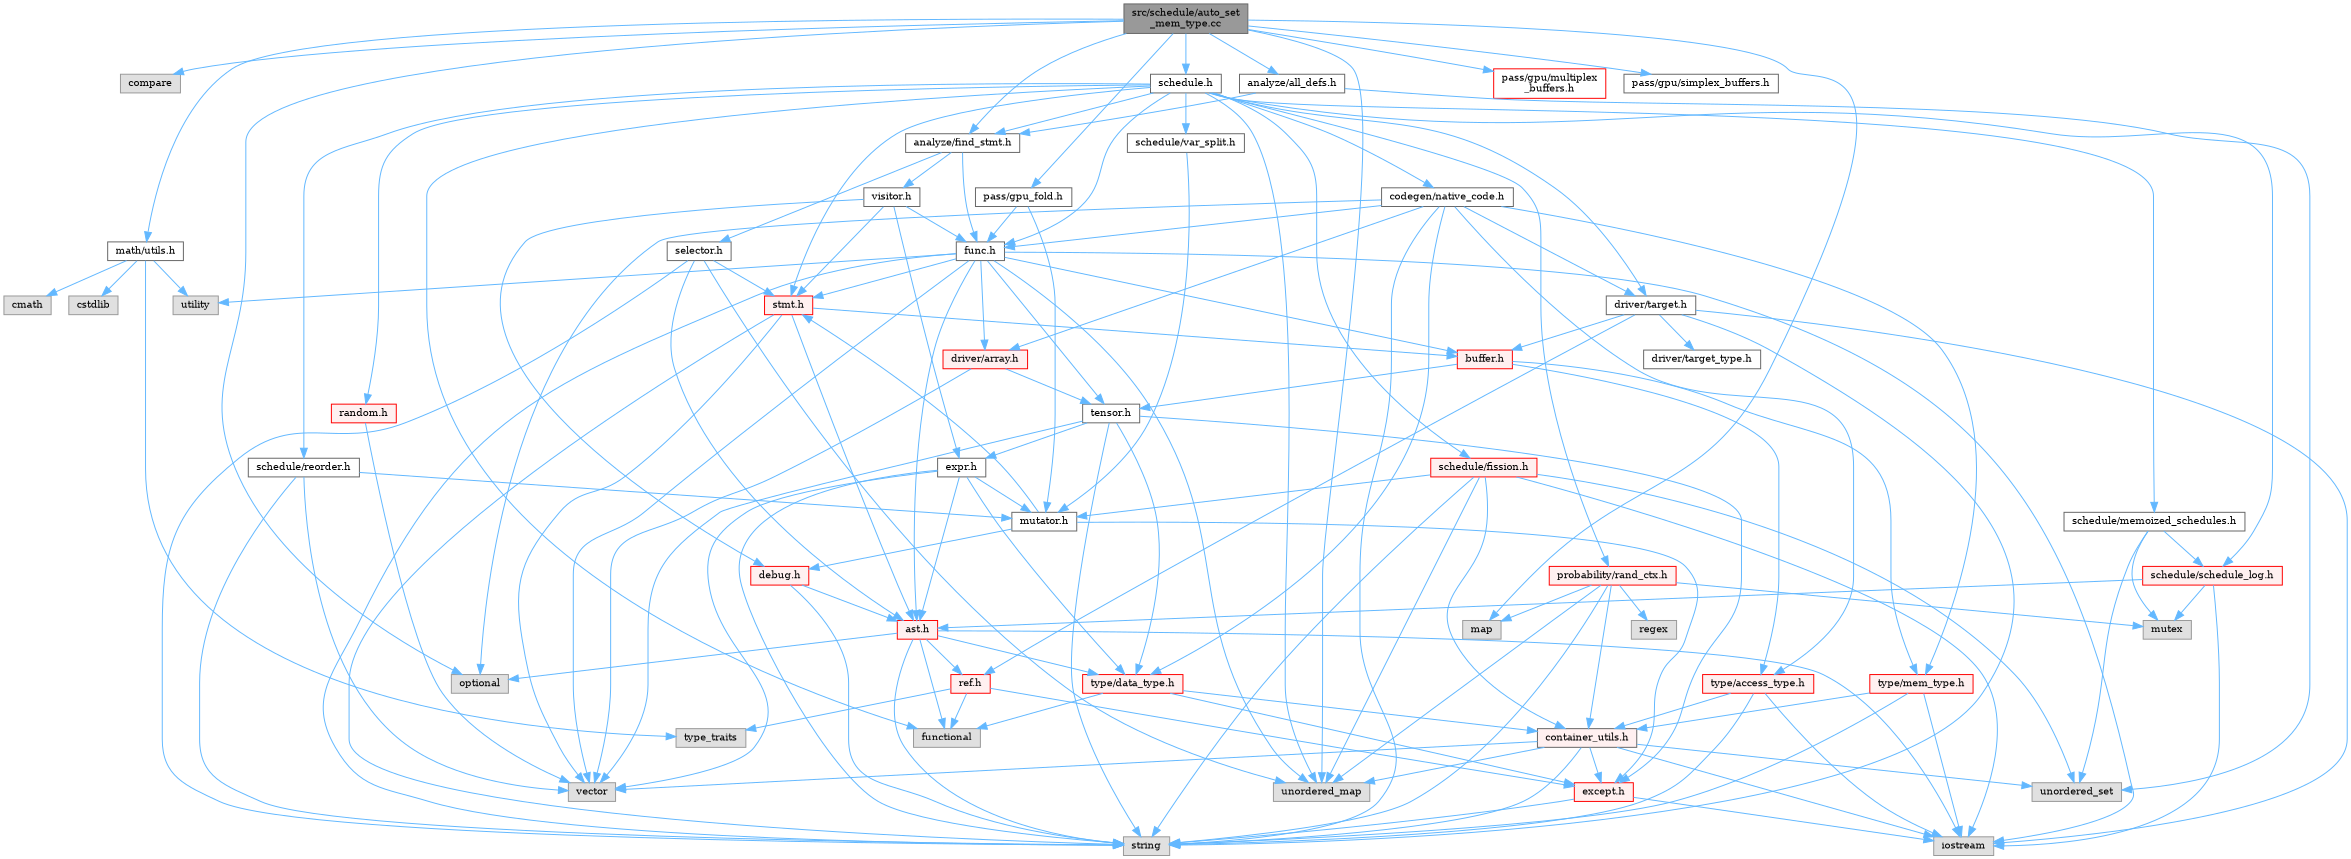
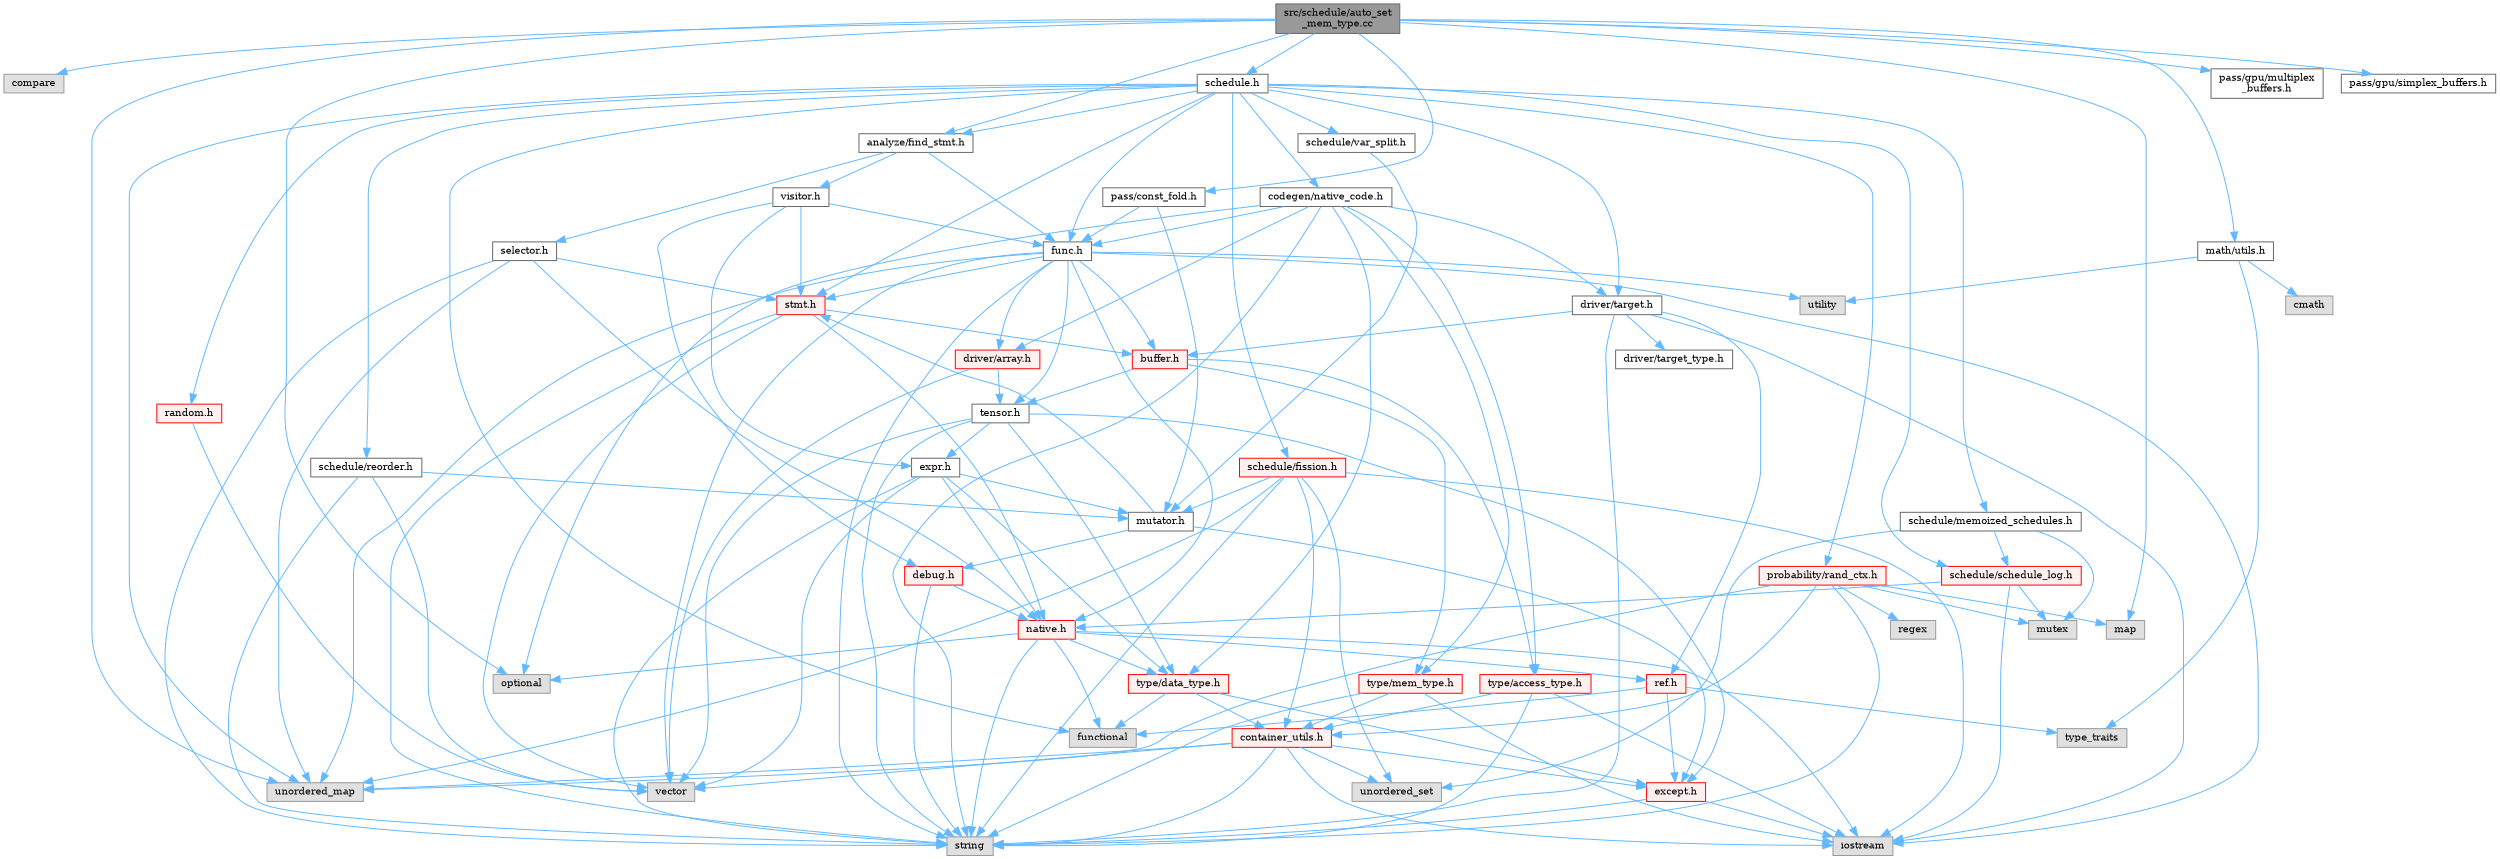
node "analyze/all_defs.h": removed
node "pass/gpu/multiplex _buffers.h": color red -> grey40
node "pass/gpu_fold.h": label "pass/gpu_fold.h" -> "pass/const_fold.h"
node "cstdlib": removed
node "ast.h": label "ast.h" -> "native.h"
node "container_utils.h": color grey40 -> red
